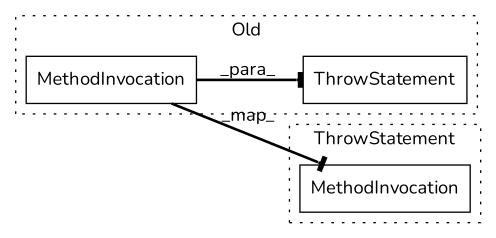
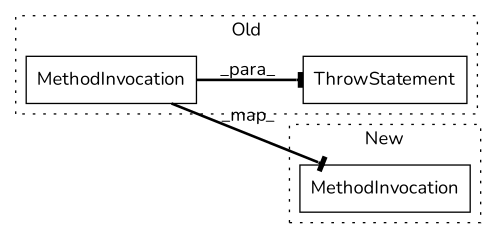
cluster "ThrowStatement": label "ThrowStatement" -> "New"
